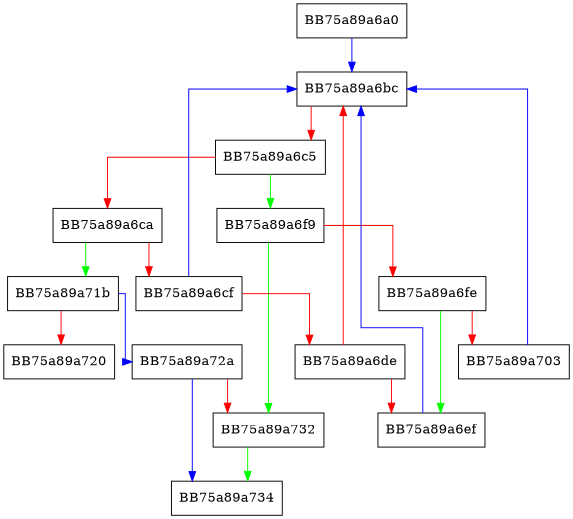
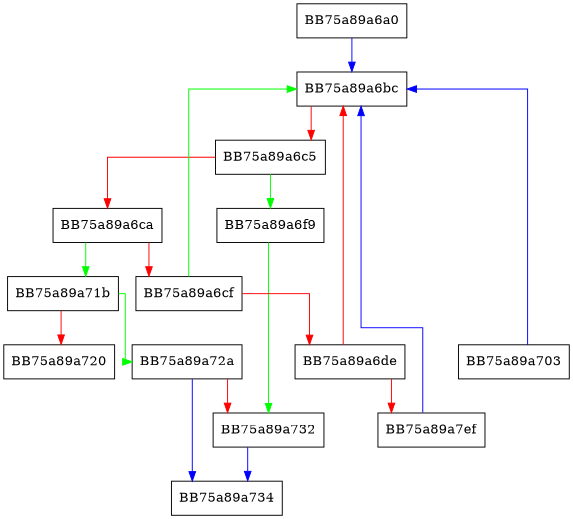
edge "BB75a89a6cf" -> "BB75a89a6bc": color blue -> green
node "BB75a89a6fe": removed
edge "BB75a89a71b" -> "BB75a89a72a": color blue -> green
node "BB75a89a6ef": label "BB75a89a6ef" -> "BB75a89a7ef"
edge "BB75a89a732" -> "BB75a89a734": color green -> blue
